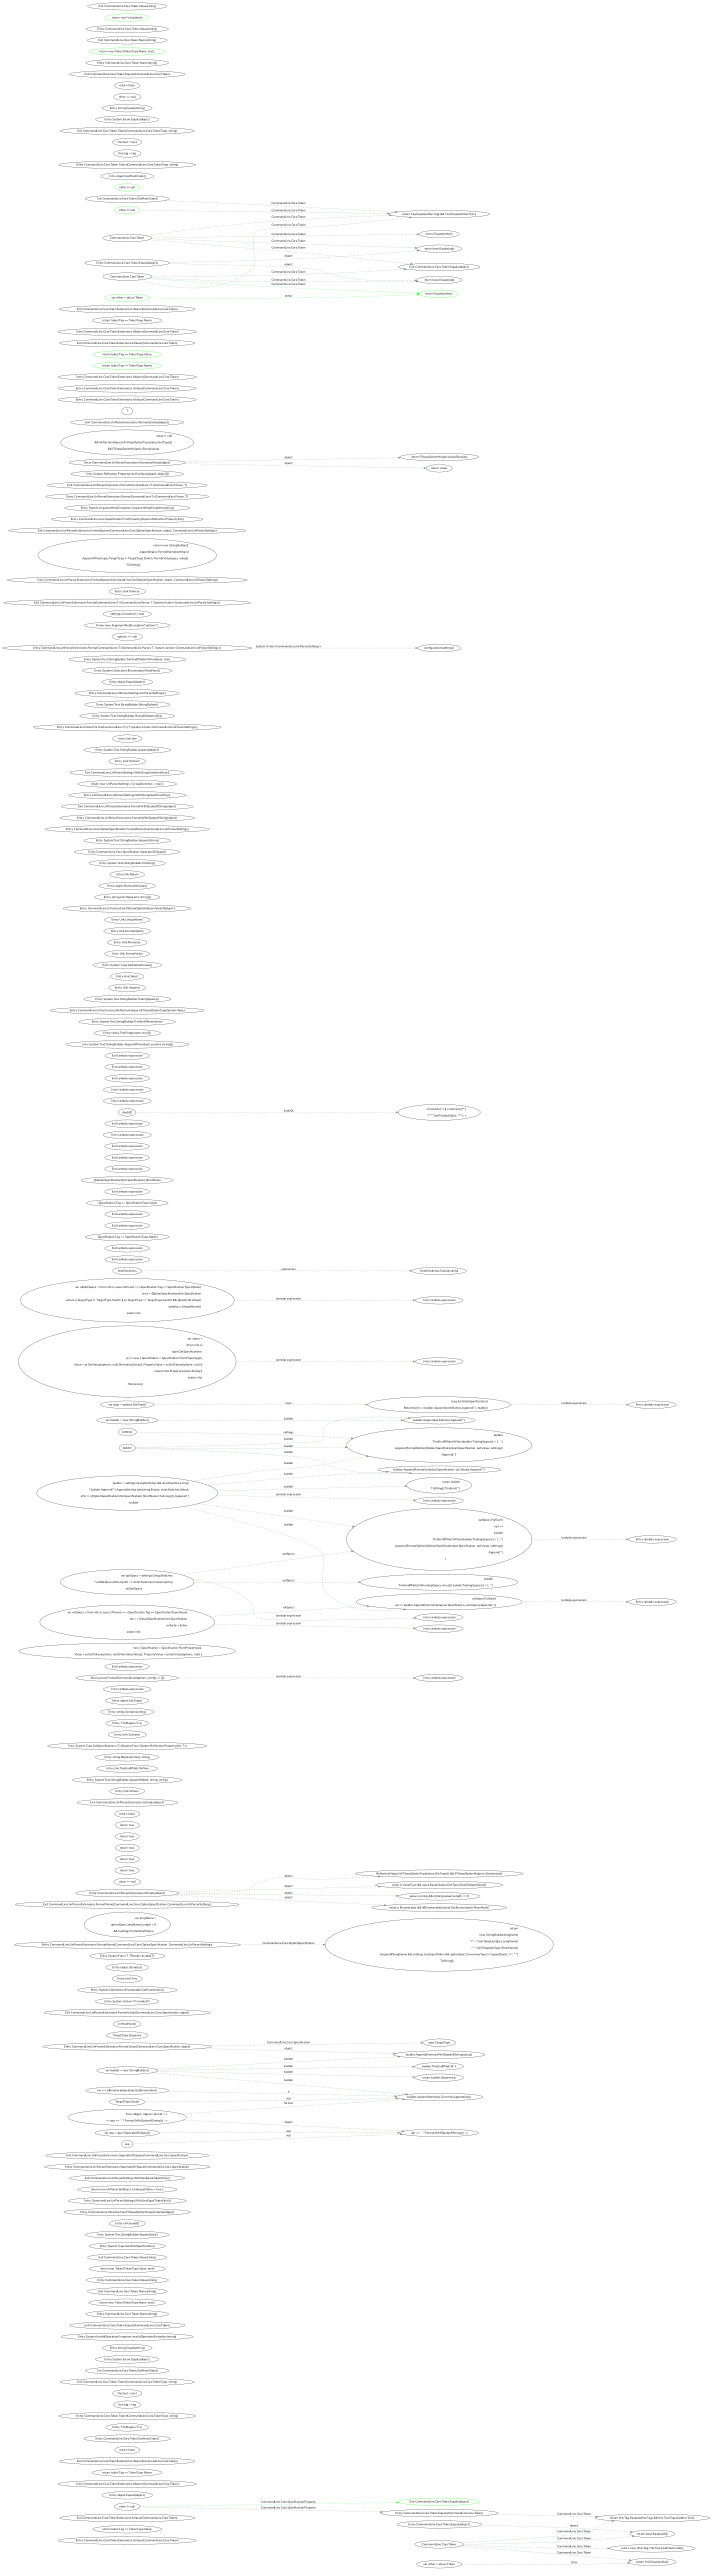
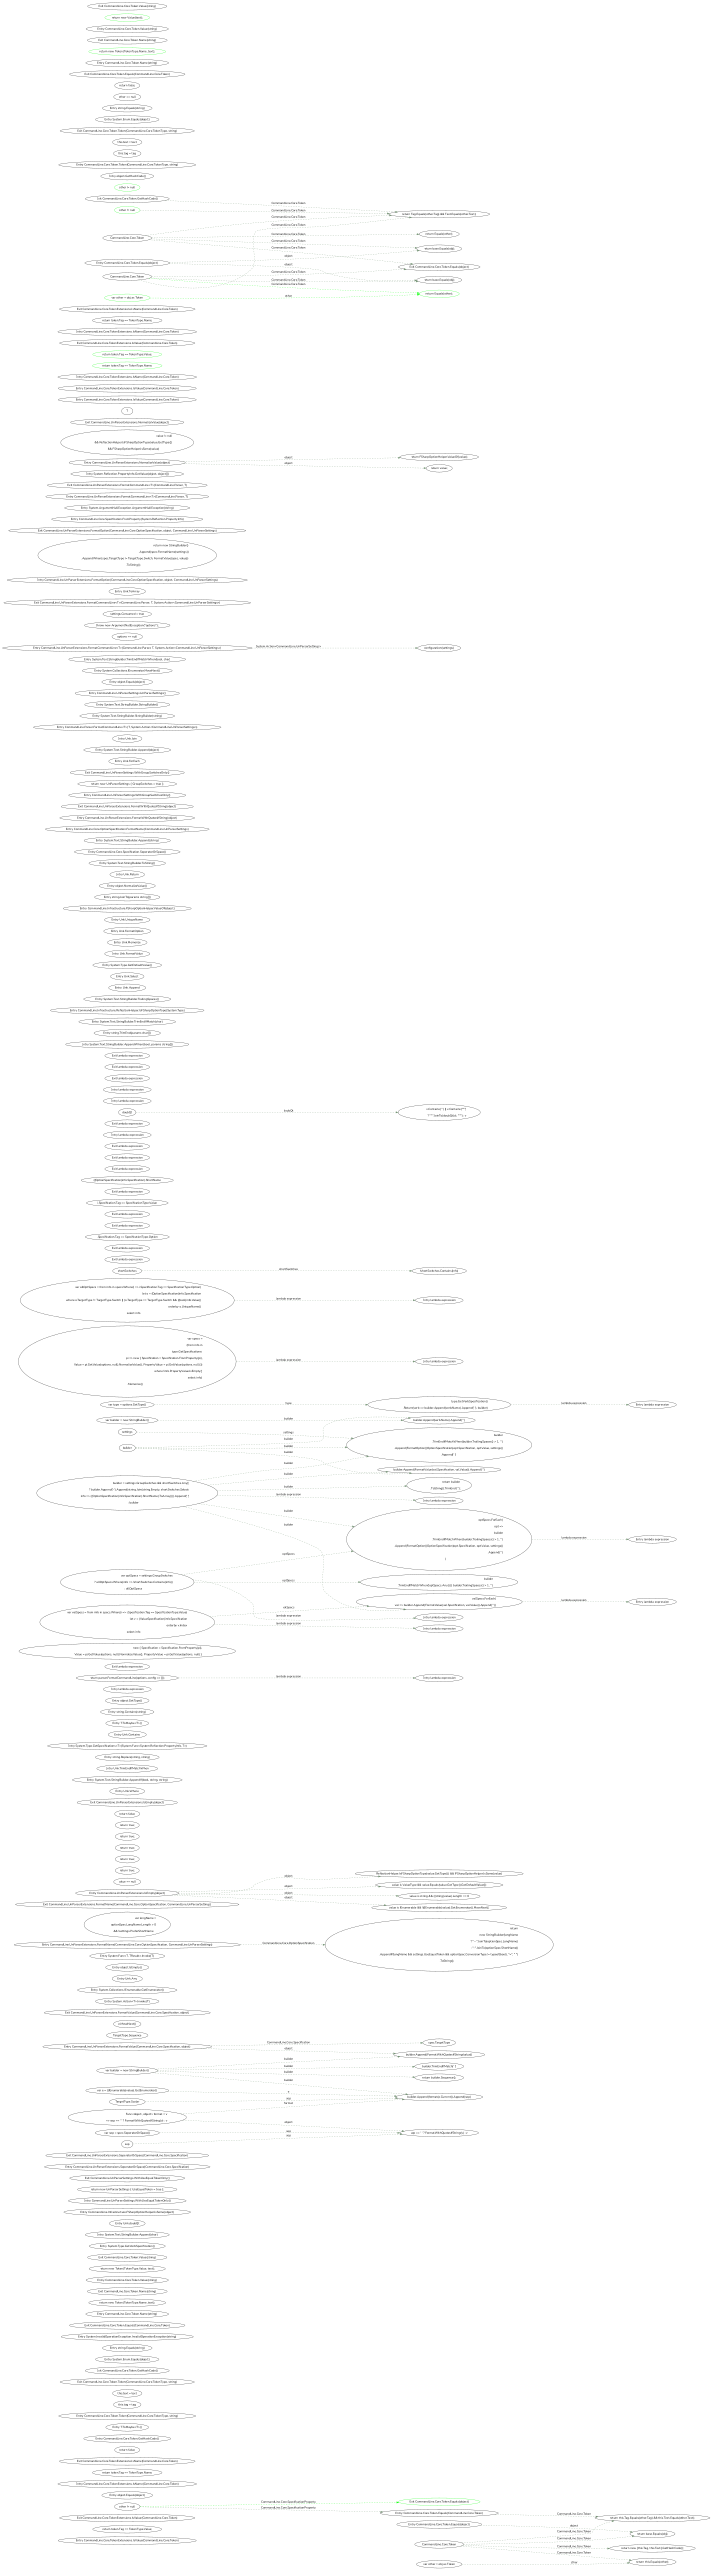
edge "shortSwitches" -> "!shortSwitches.Contains(info)": label "expression" -> "shortSwitches"
